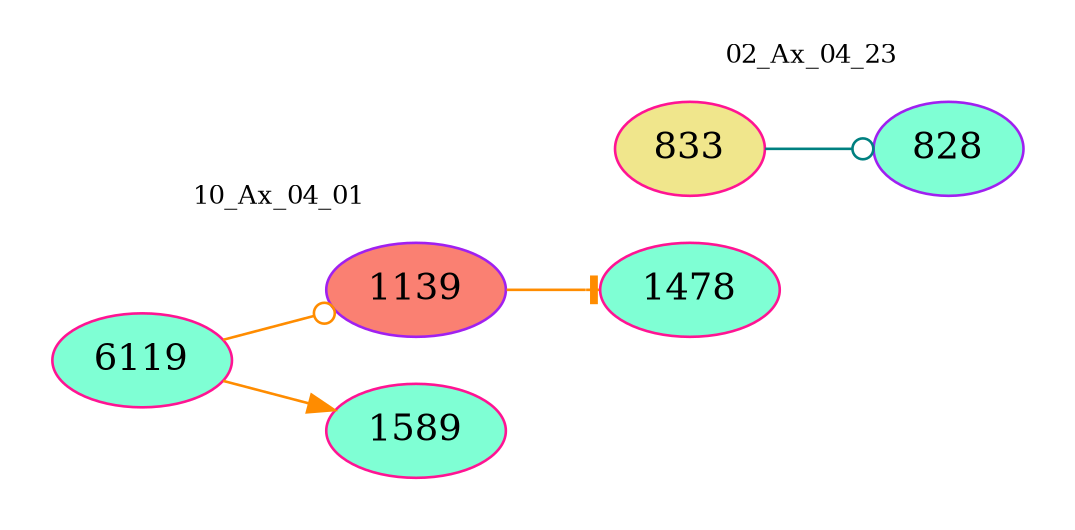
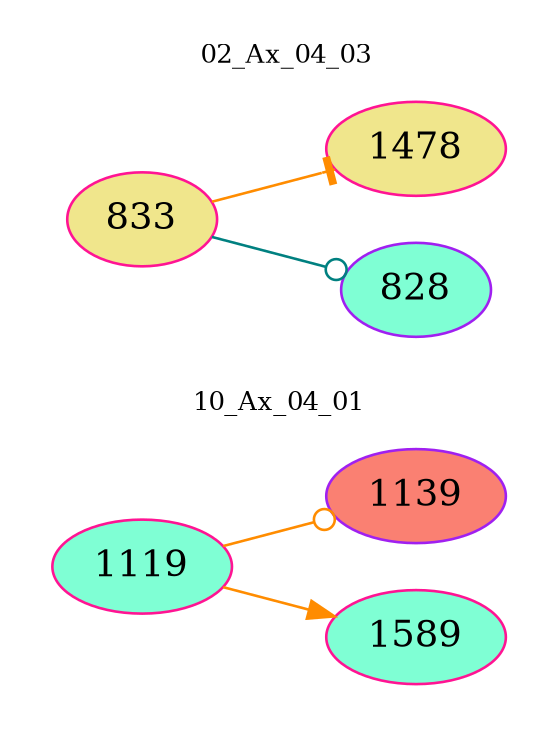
cluster "02_Ax_04_23": label "02_Ax_04_23" -> "02_Ax_04_03"
edge "1139" -> "1478": now "833" -> "1478"
node "1478": fillcolor aquamarine -> khaki
node "6119": label "6119" -> "1119"
